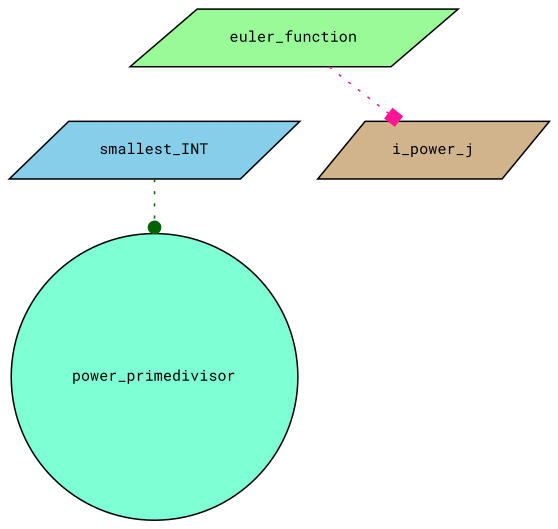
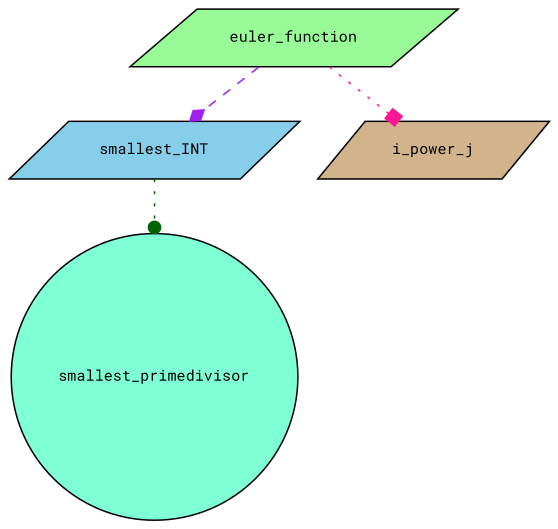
edge "euler_function" -> "smallest_INT": added
node "power_primedivisor": label "power_primedivisor" -> "smallest_primedivisor"
